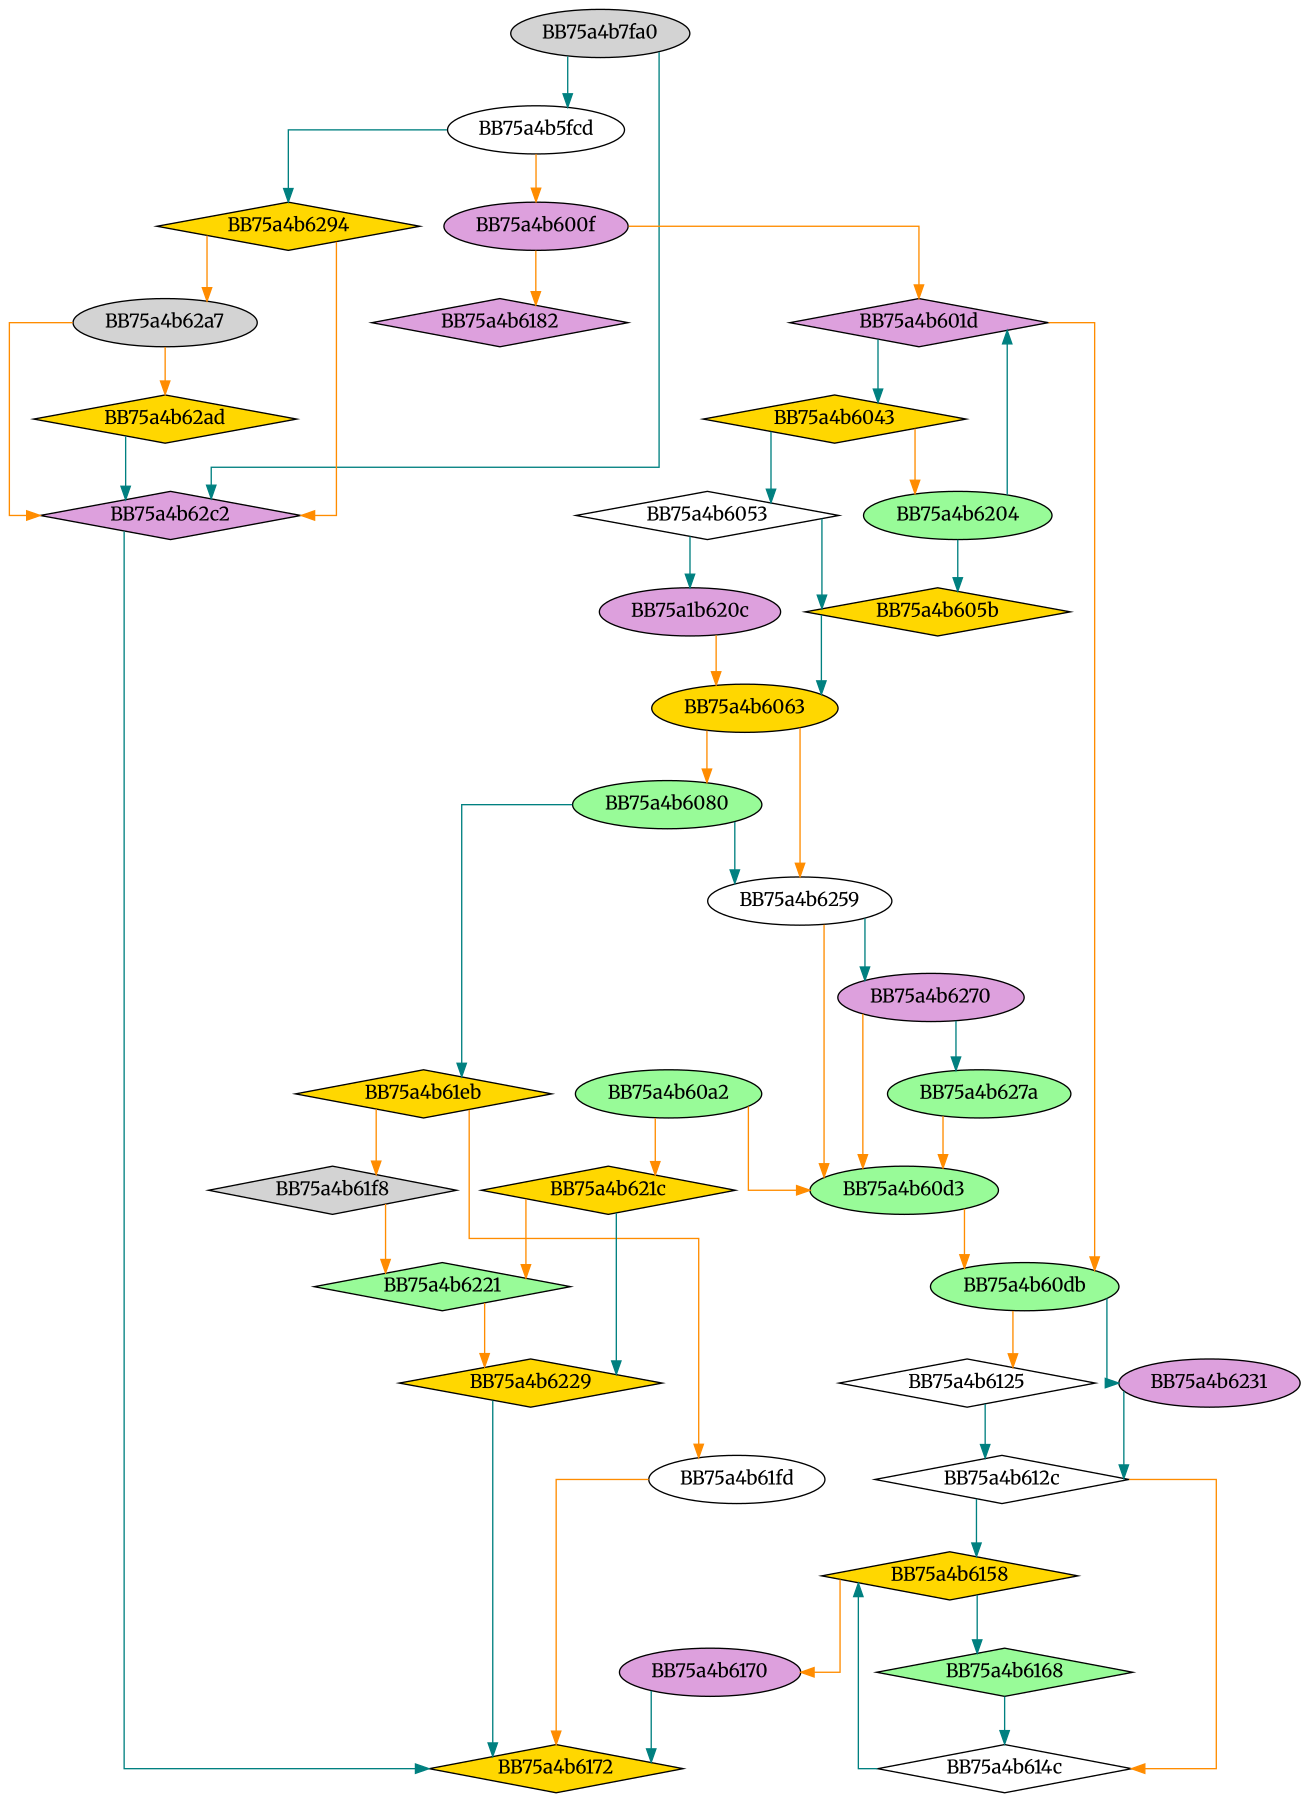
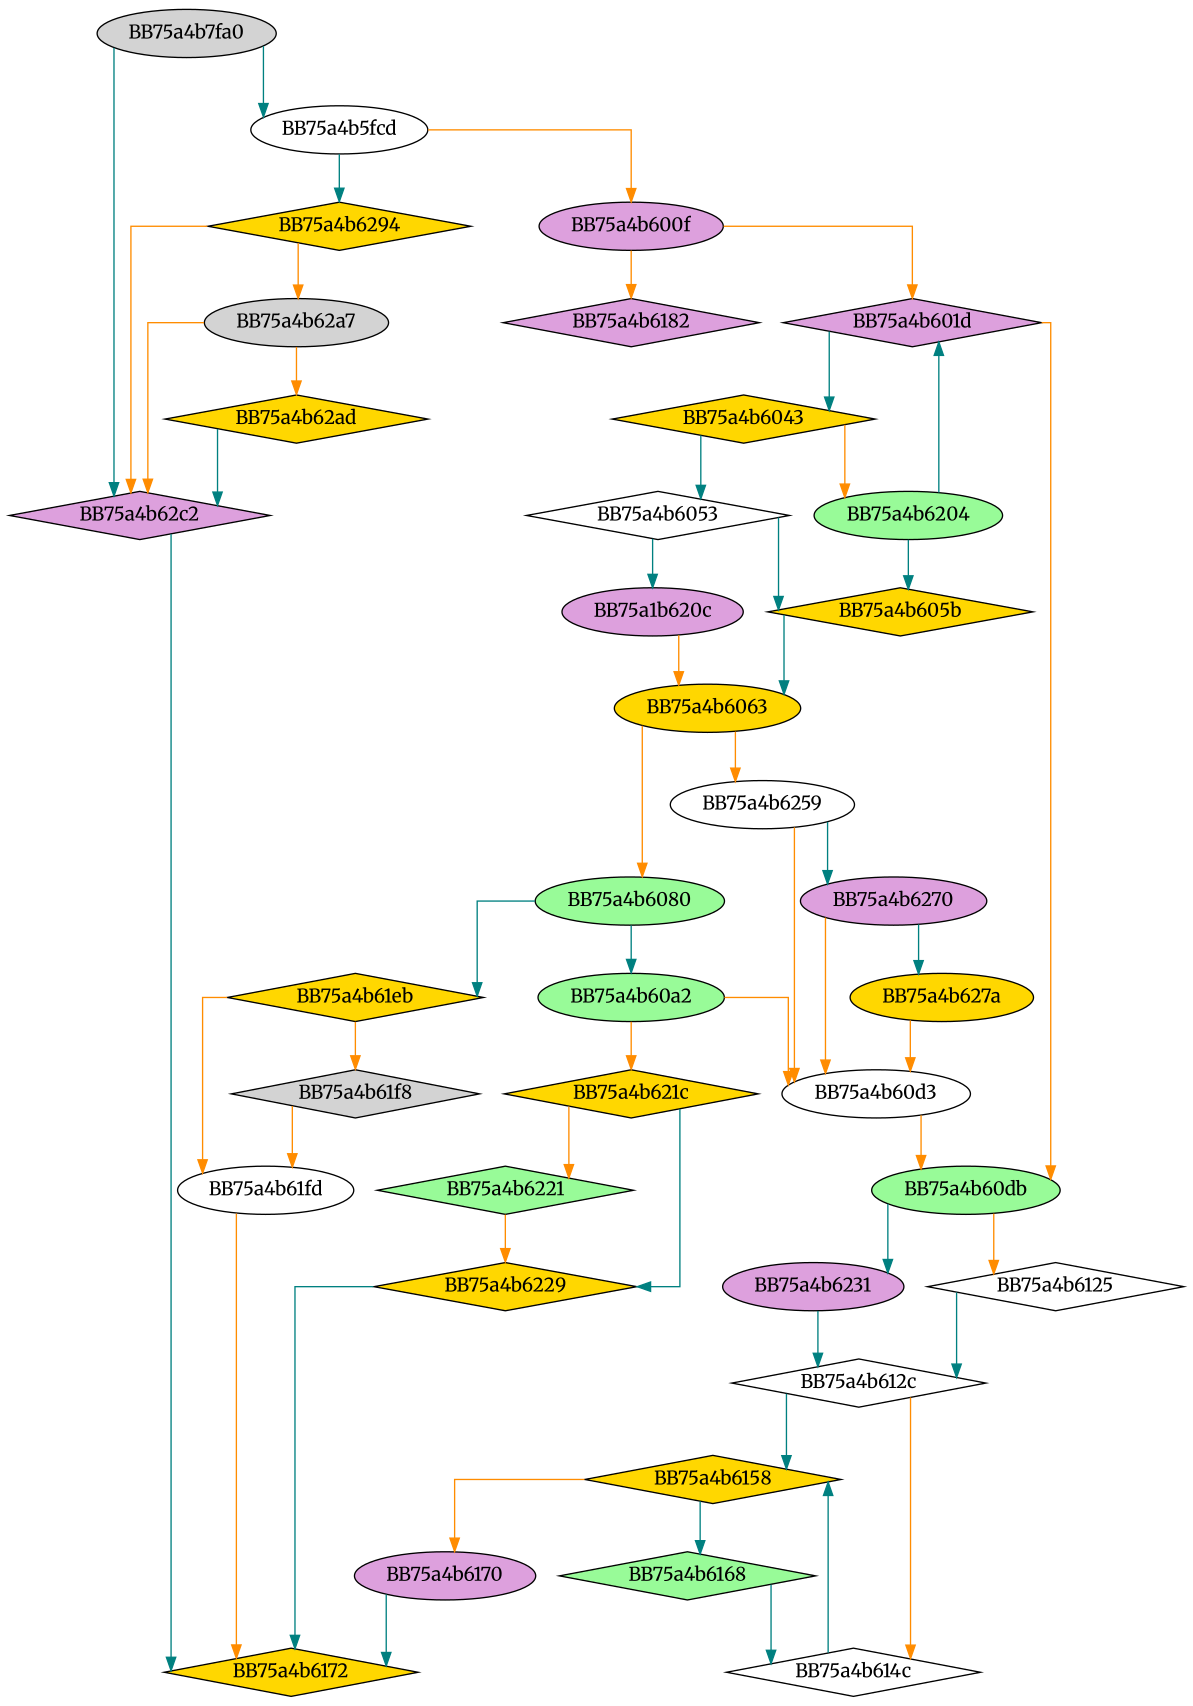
edge "BB75a4b6080" -> "BB75a4b6259": now "BB75a4b6080" -> "BB75a4b60a2"
node "BB75a4b627a": fillcolor palegreen -> gold
node "BB75a4b60d3": fillcolor palegreen -> white
edge "BB75a4b61f8" -> "BB75a4b6221": now "BB75a4b61f8" -> "BB75a4b61fd"
